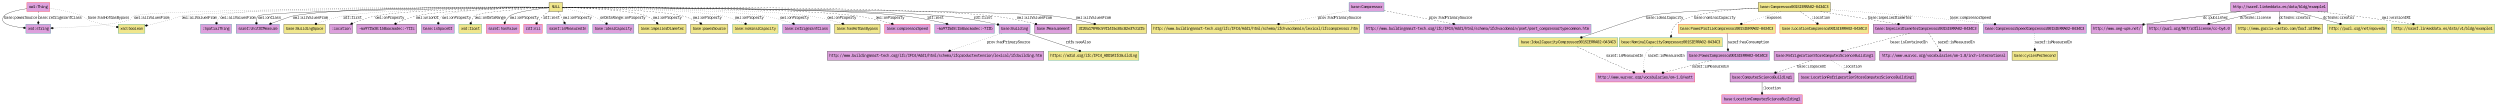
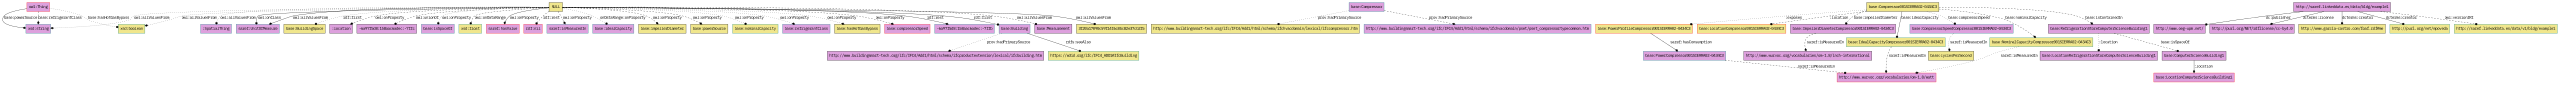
edge "base:ImpellerDiameterCompressor001SIERRA02-0434C3" -> "http://www.wurvoc.org/vocabularies/om-1.8/inch-international": arrowhead dot -> diamond
edge "base:ImpellerDiameterCompressor001SIERRA02-0434C3" -> "base:RefrigerationStoreComputerScienceBuilding1": now "base:Compressor001SIERRA02-0434C3" -> "base:RefrigerationStoreComputerScienceBuilding1"
